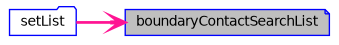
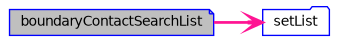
edge "setList" -> "boundaryContactSearchList": reversed
